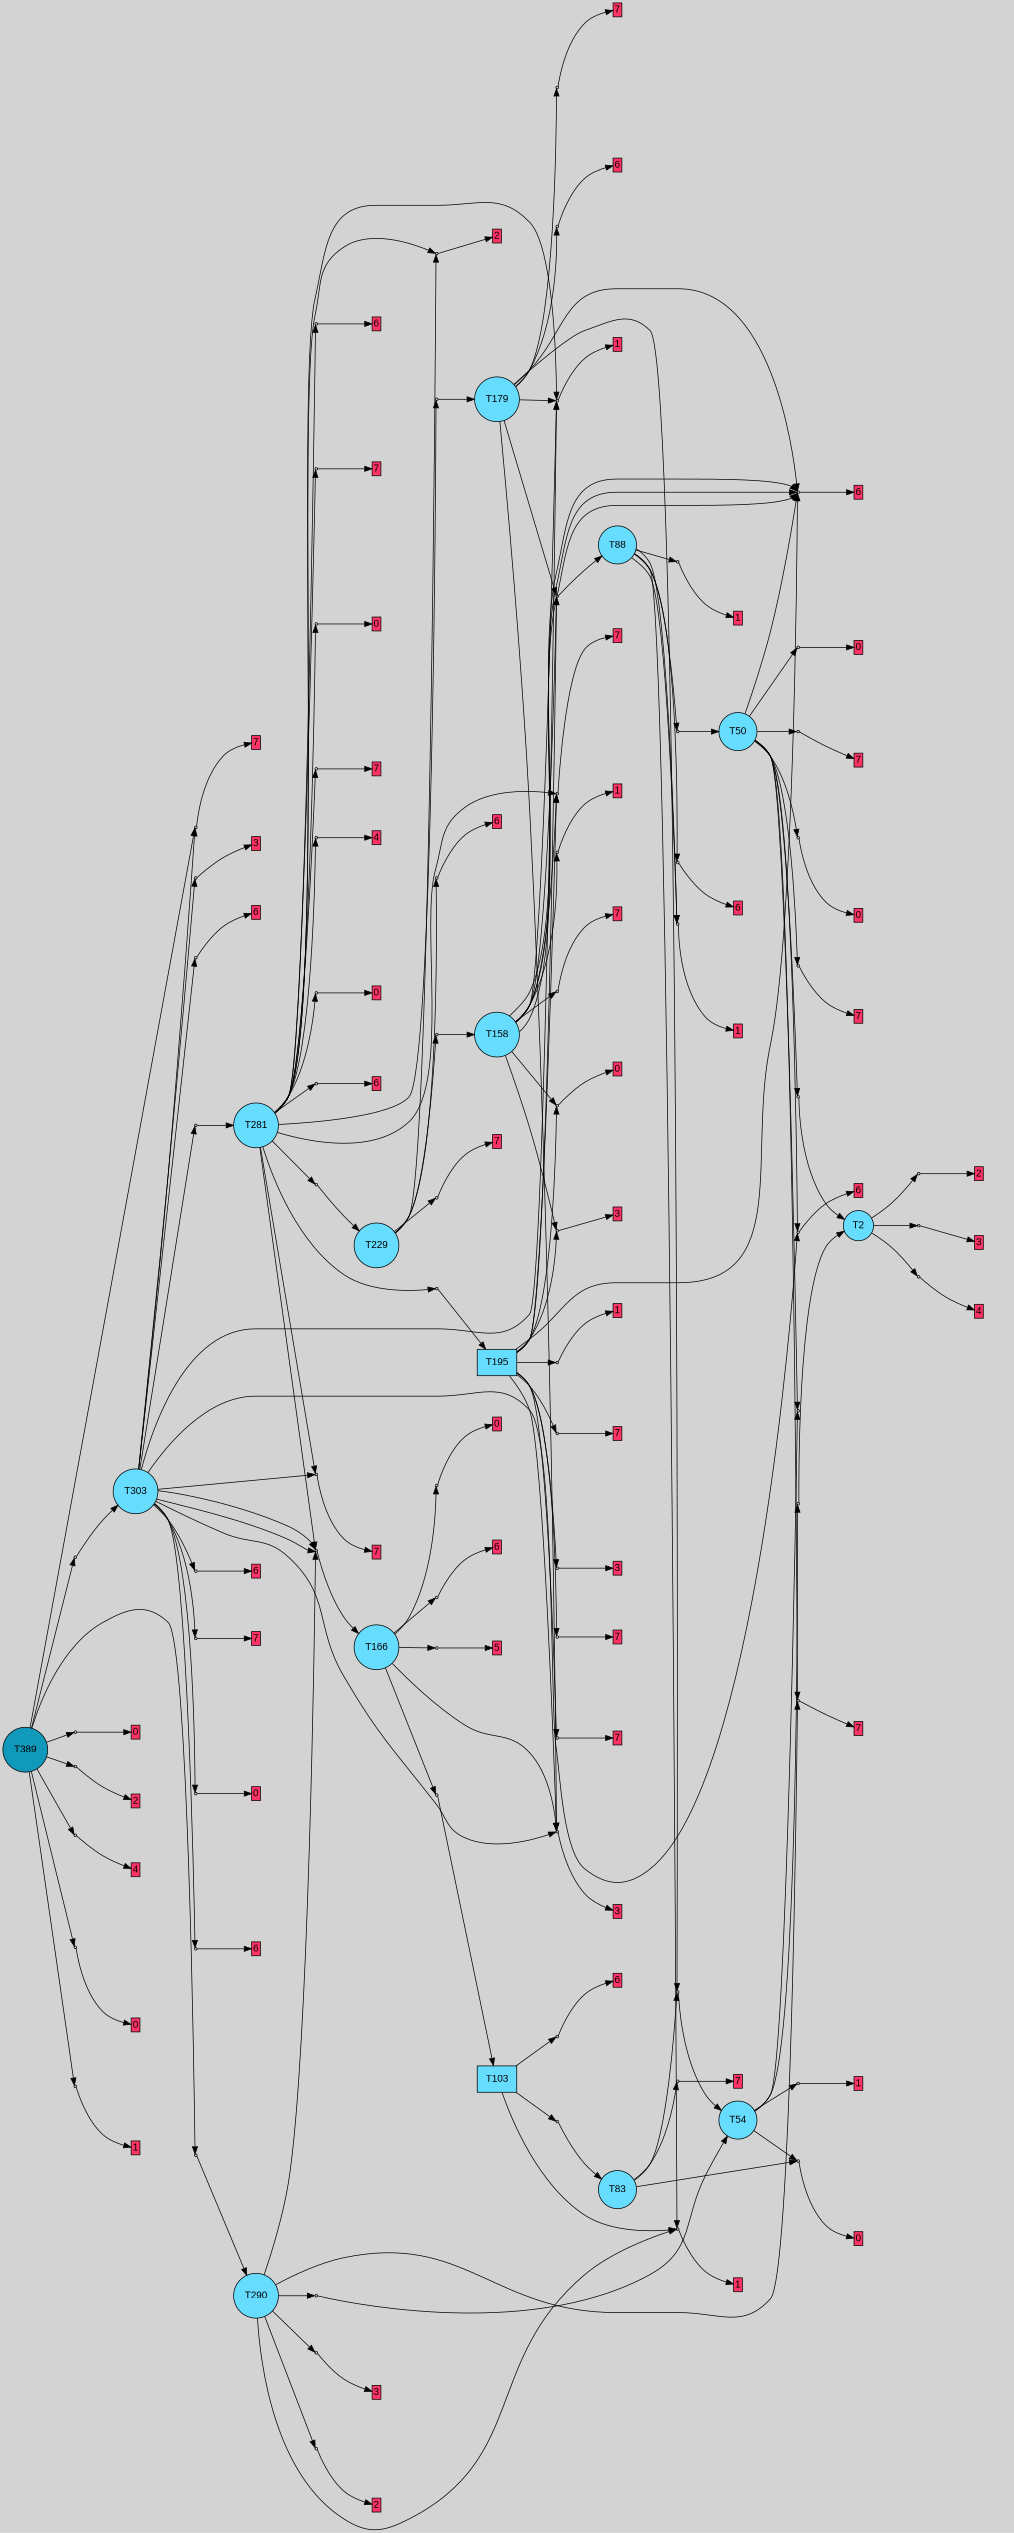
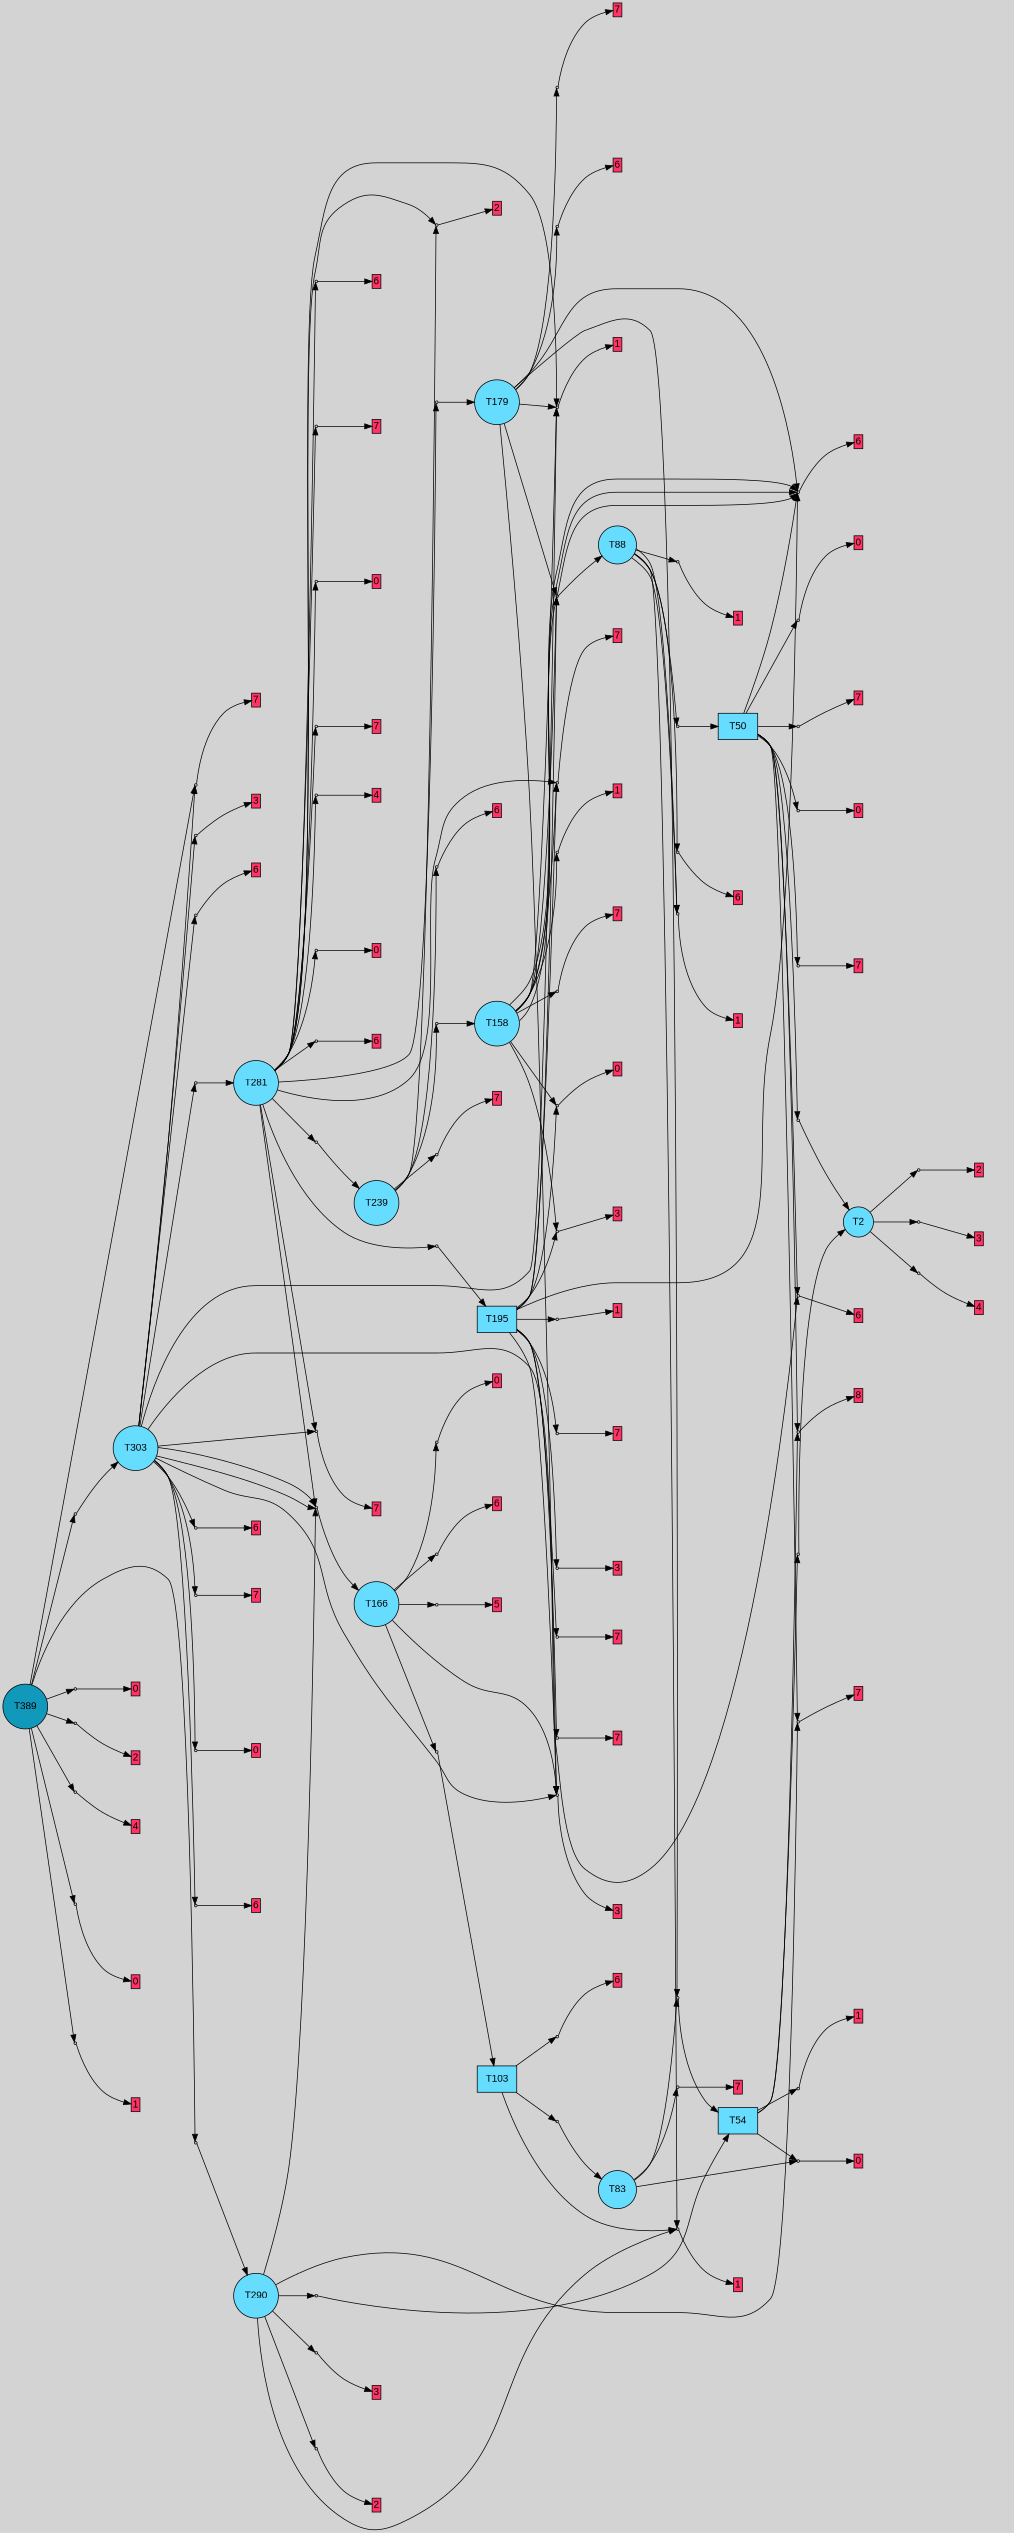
node "T50": shape circle -> box
node "T229": label "T229" -> "T239"
node "8": added
node "T54": shape circle -> box
